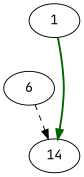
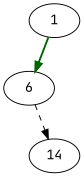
edge "1" -> "14": now "1" -> "6"
